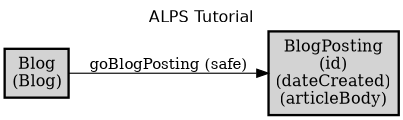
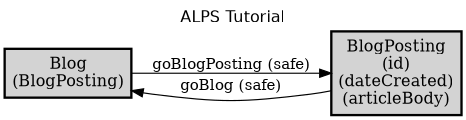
node "Blog": text "(Blog)" -> "(BlogPosting)"
edge "BlogPosting" -> "Blog": added, label "goBlog (safe)"
